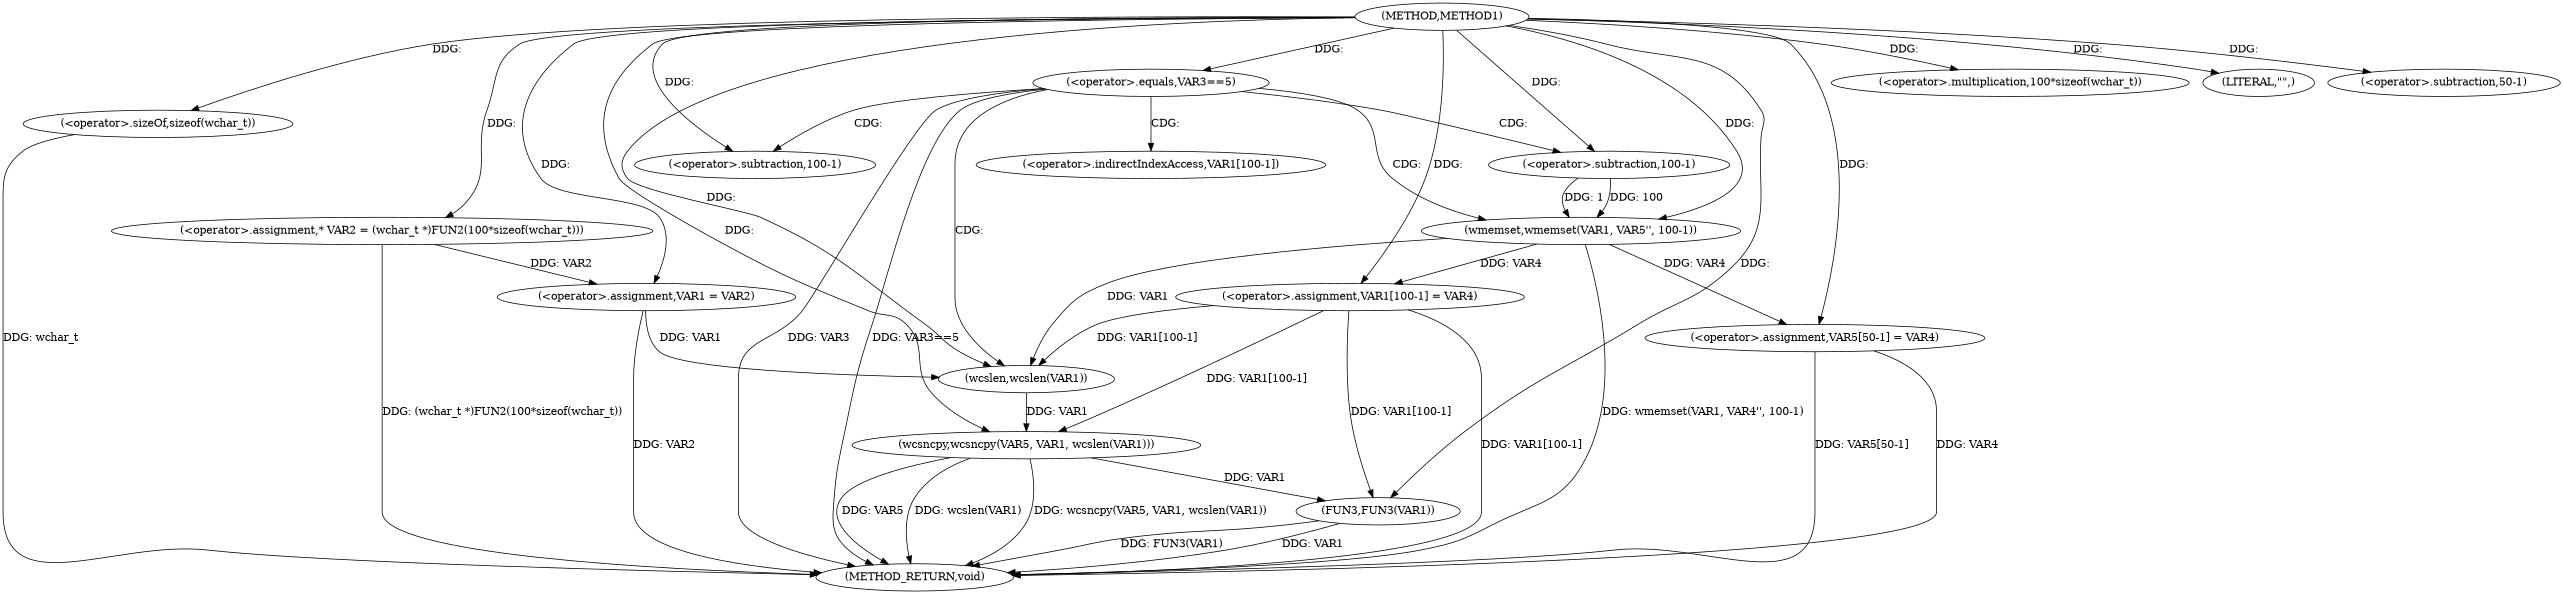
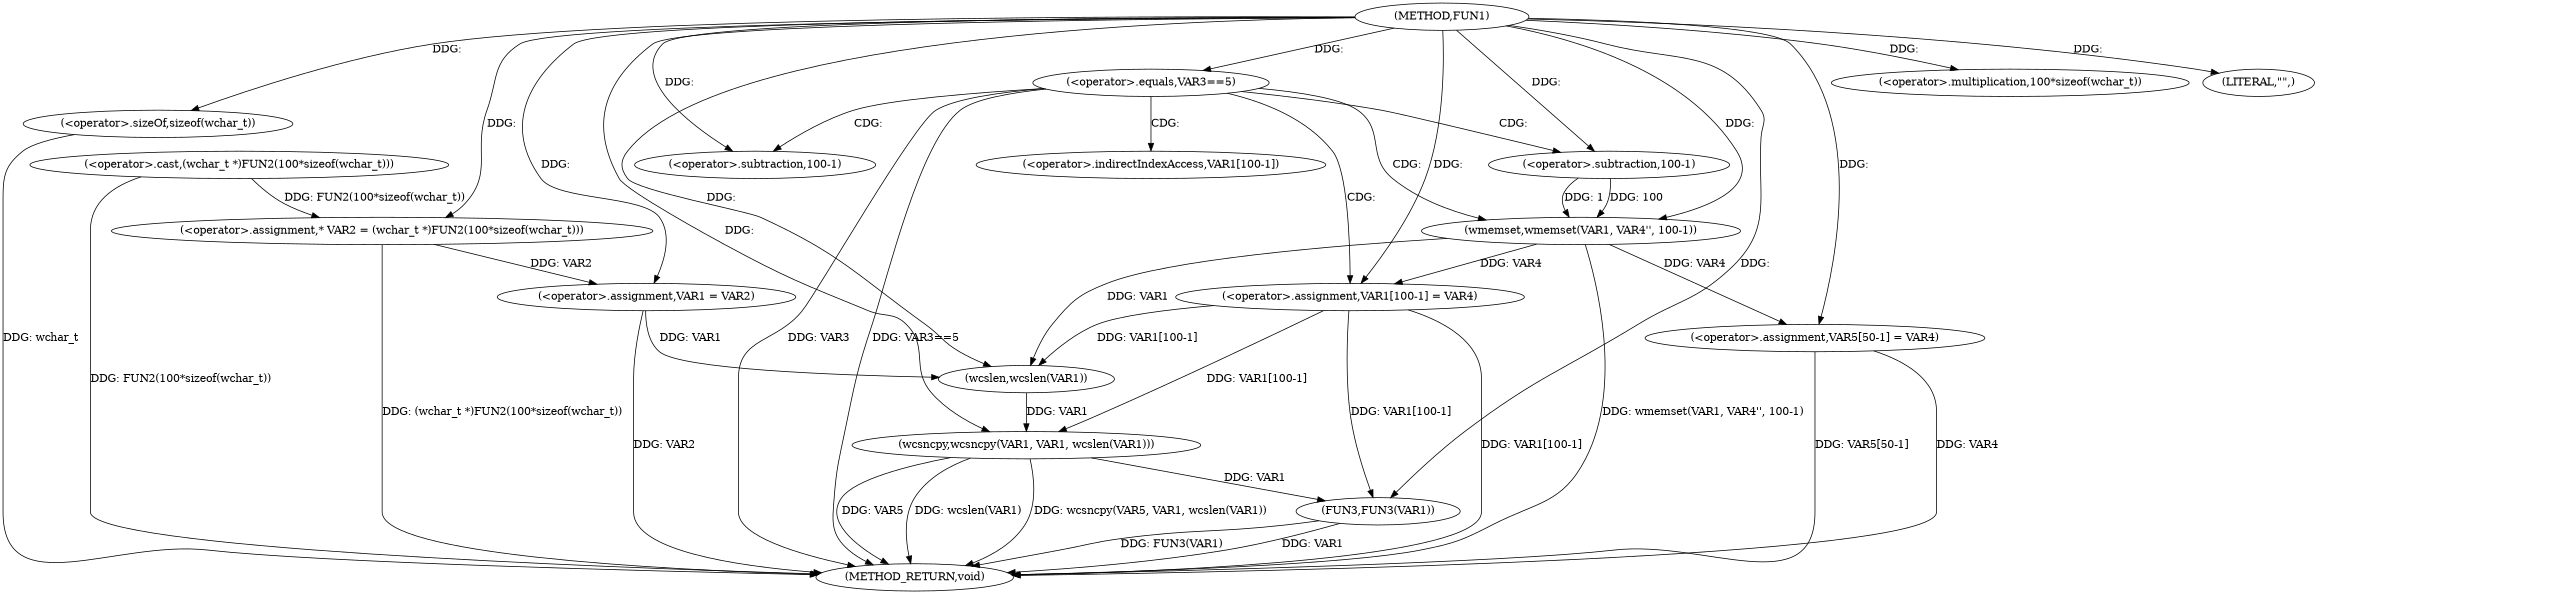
node "(METHOD,METHOD1)": label "(METHOD,METHOD1)" -> "(METHOD,FUN1)"
node "(<operator>.subtraction,50-1)": removed
node "(<operator>.cast,(wchar_t *)FUN2(100*sizeof(wchar_t)))": added
edge "(<operator>.equals,VAR3==5)" -> "(wcslen,wcslen(VAR1))": now "(<operator>.equals,VAR3==5)" -> "(<operator>.assignment,VAR1[100-1] = VAR4)"
node "(wmemset,wmemset(VAR1, VAR5'', 100-1))": label "(wmemset,wmemset(VAR1, VAR5'', 100-1))" -> "(wmemset,wmemset(VAR1, VAR4'', 100-1))"
node "(wcsncpy,wcsncpy(VAR5, VAR1, wcslen(VAR1)))": label "(wcsncpy,wcsncpy(VAR5, VAR1, wcslen(VAR1)))" -> "(wcsncpy,wcsncpy(VAR1, VAR1, wcslen(VAR1)))"
